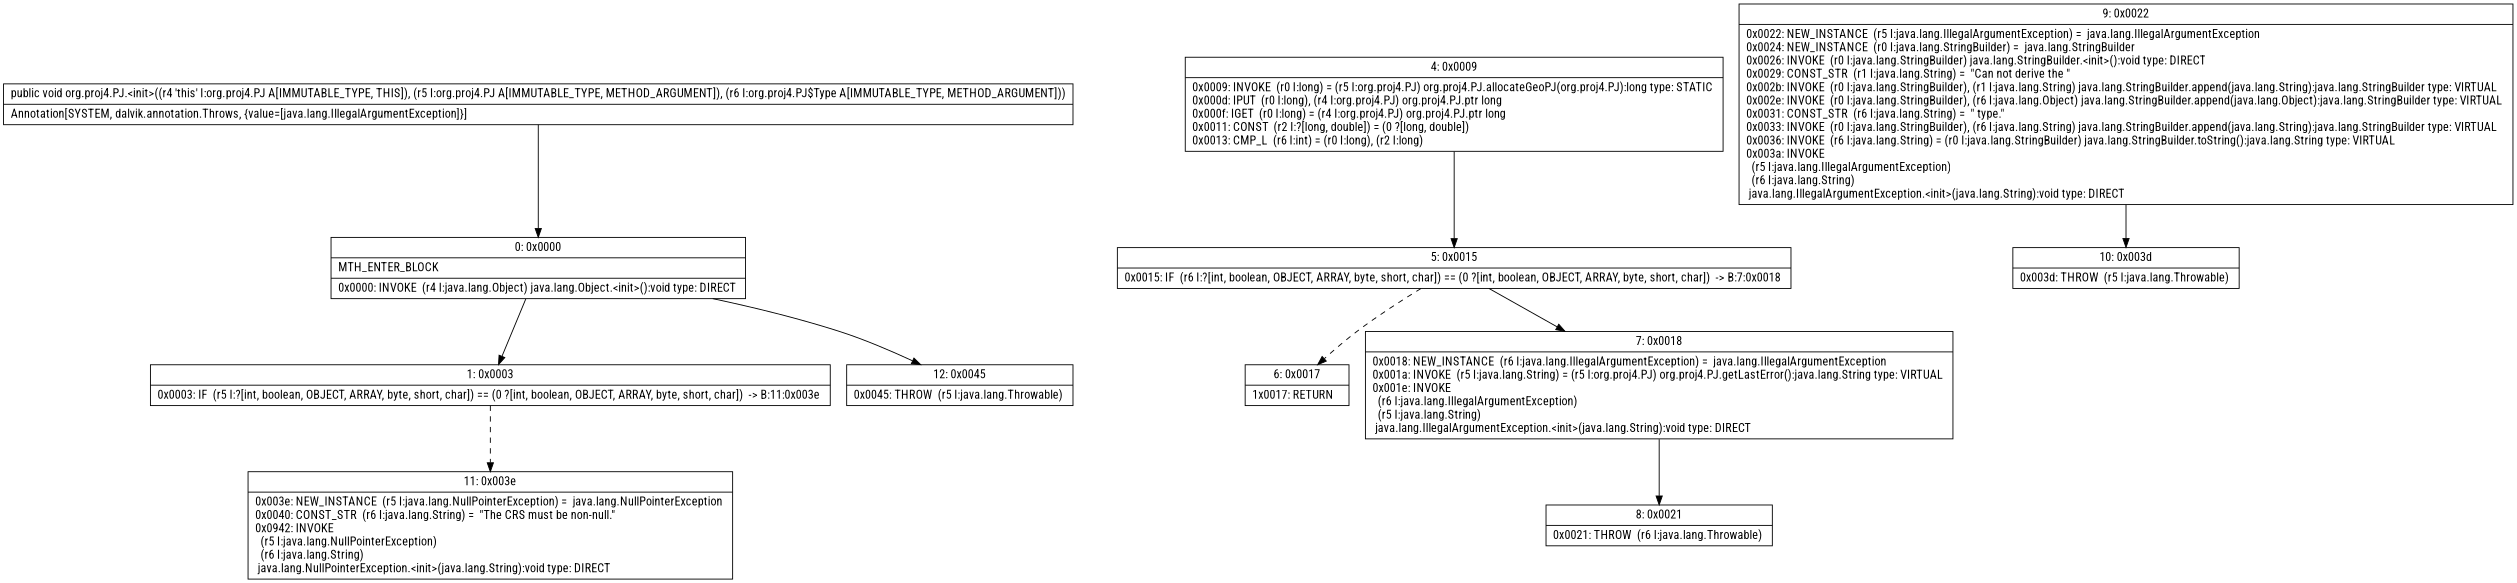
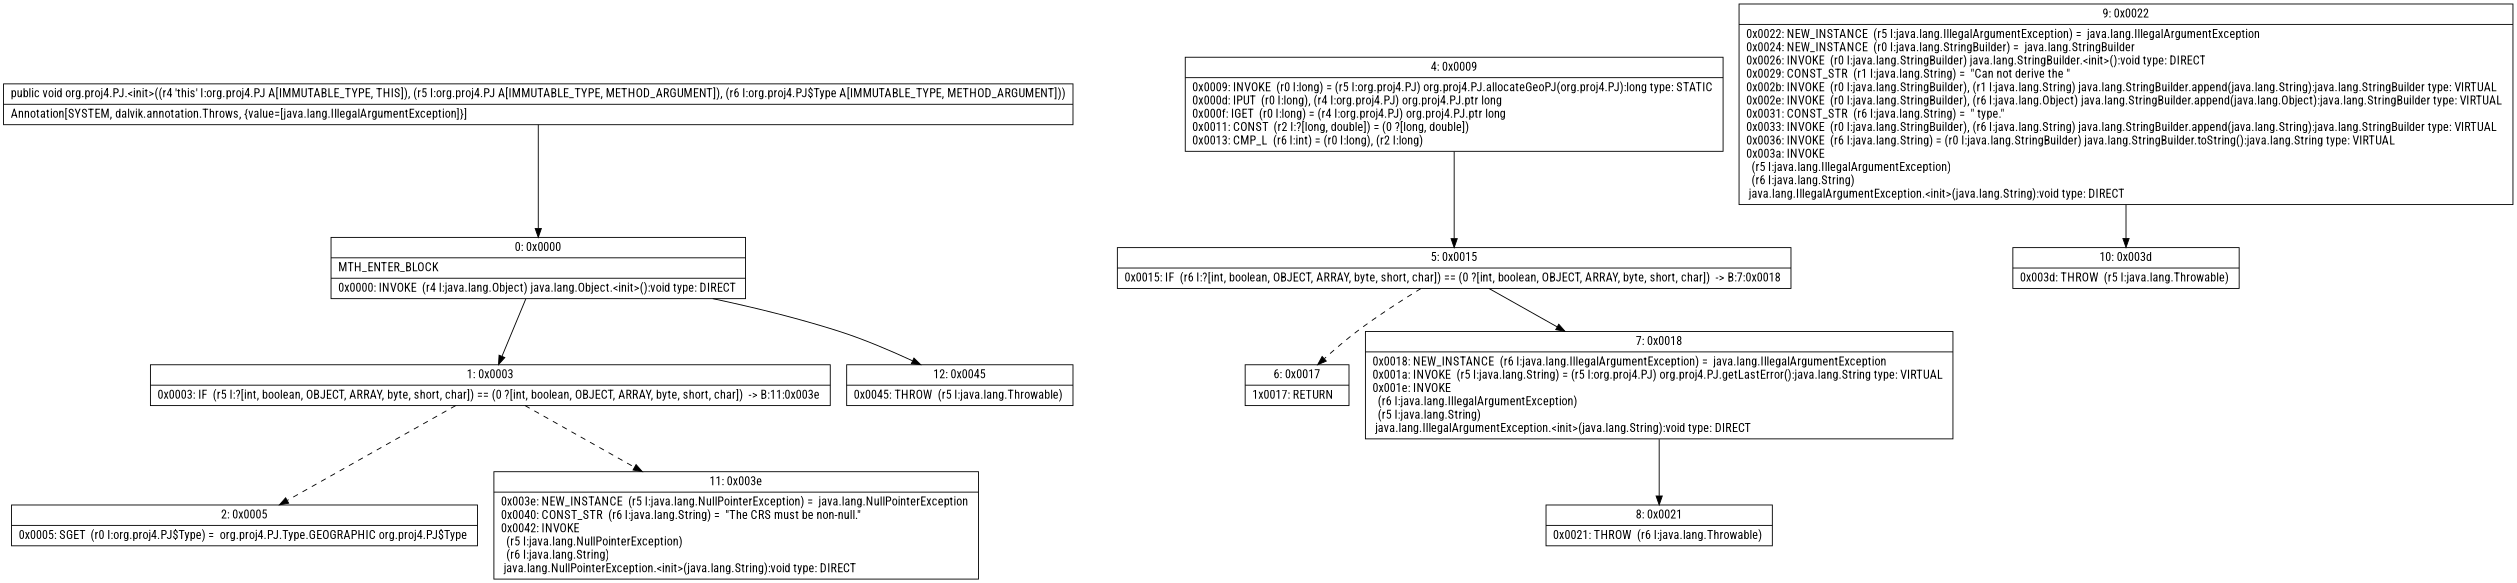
node "2: 0x0005": added
node "11: 0x003e": text "0x0942: INVOKE" -> "0x0042: INVOKE"
